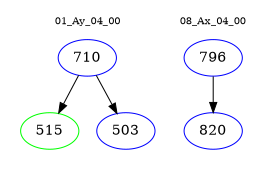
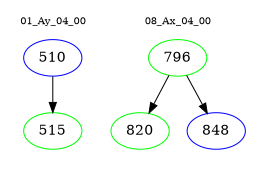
node "710": label "710" -> "510"
node "796": color blue -> green
node "503": removed
node "820": color blue -> green
node "848": added
